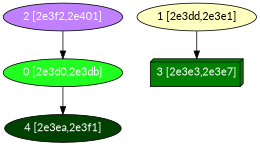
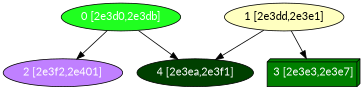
edge "2 [2e3f2,2e401]" -> "0 [2e3d0,2e3db]": reversed
edge "1 [2e3dd,2e3e1]" -> "4 [2e3ea,2e3f1]": added
